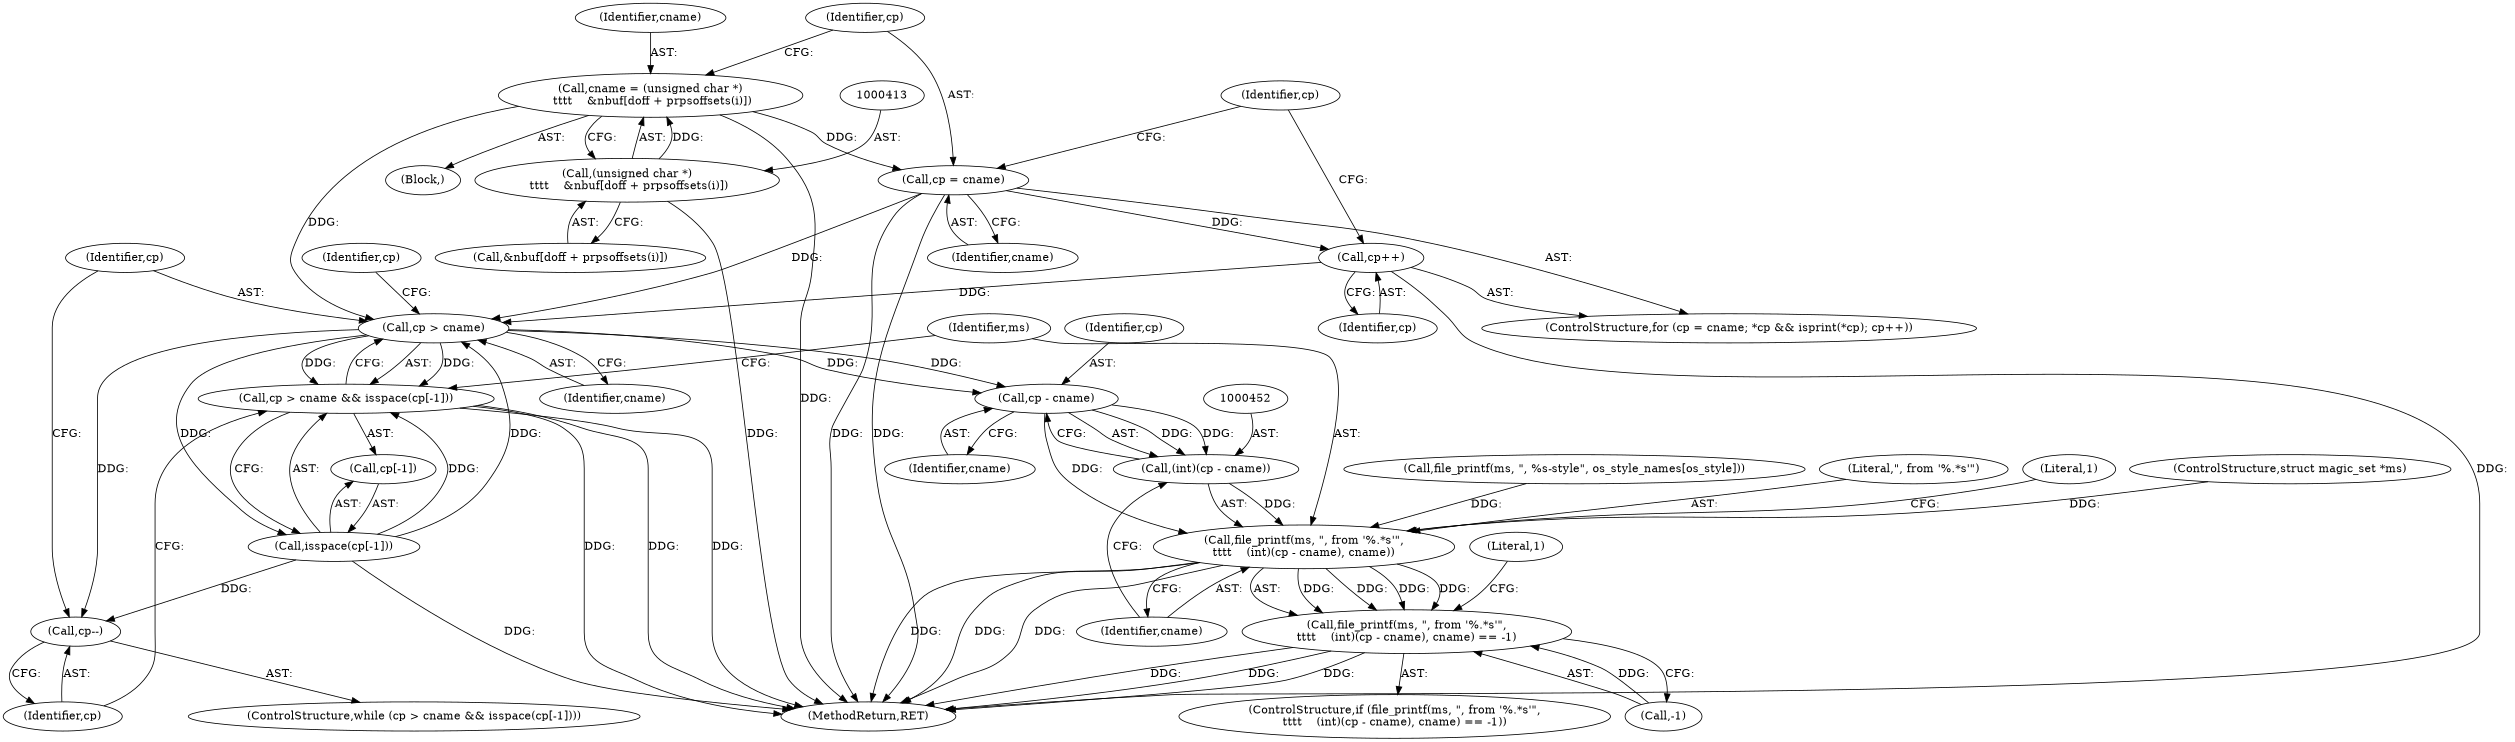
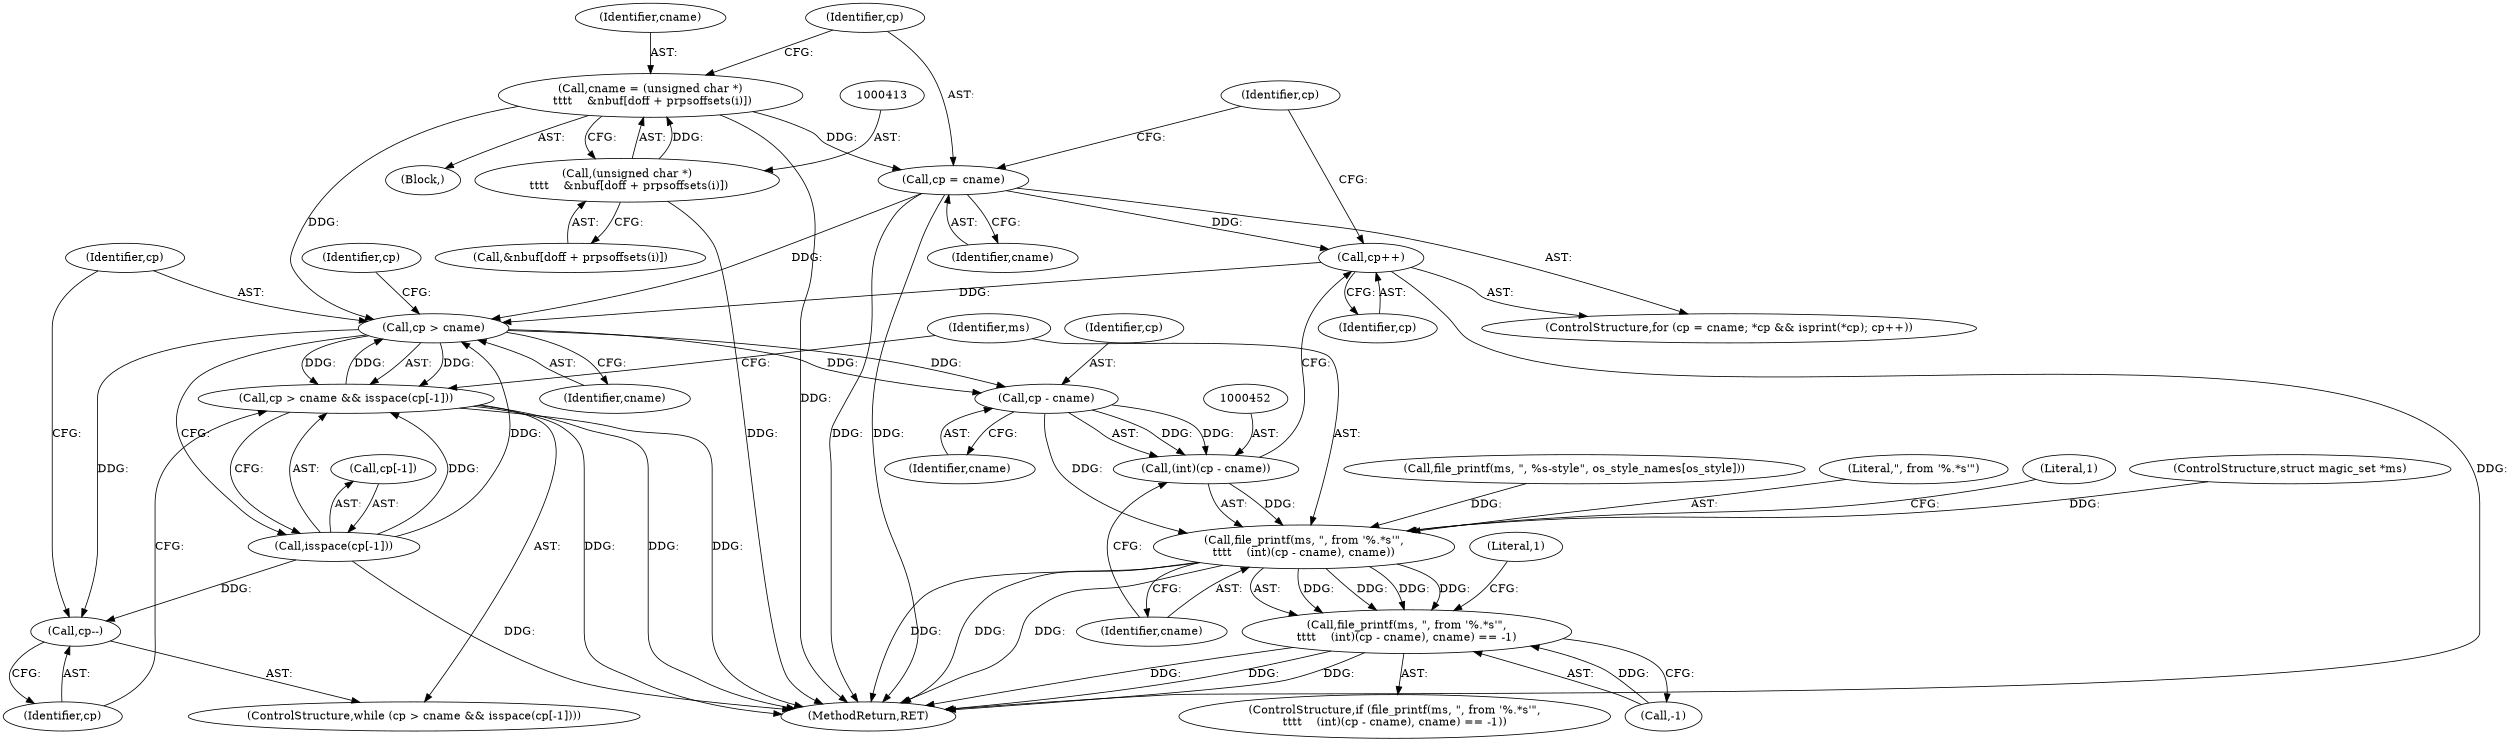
edge "(Call,cp > cname && isspace(cp[-1]))" -> "(Call,cp > cname)": label "CFG: " -> "DDG: "
edge "(Call,cp > cname && isspace(cp[-1]))" -> "(Call,cp[-1])": now "(Call,cp > cname && isspace(cp[-1]))" -> "(ControlStructure,while (cp > cname && isspace(cp[-1])))"
edge "(Call,cp > cname)" -> "(Call,isspace(cp[-1]))": label "DDG: " -> "CFG: "
edge "(Call,(int)(cp - cname))" -> "(Call,cp - cname)": now "(Call,(int)(cp - cname))" -> "(Call,cp++)"
